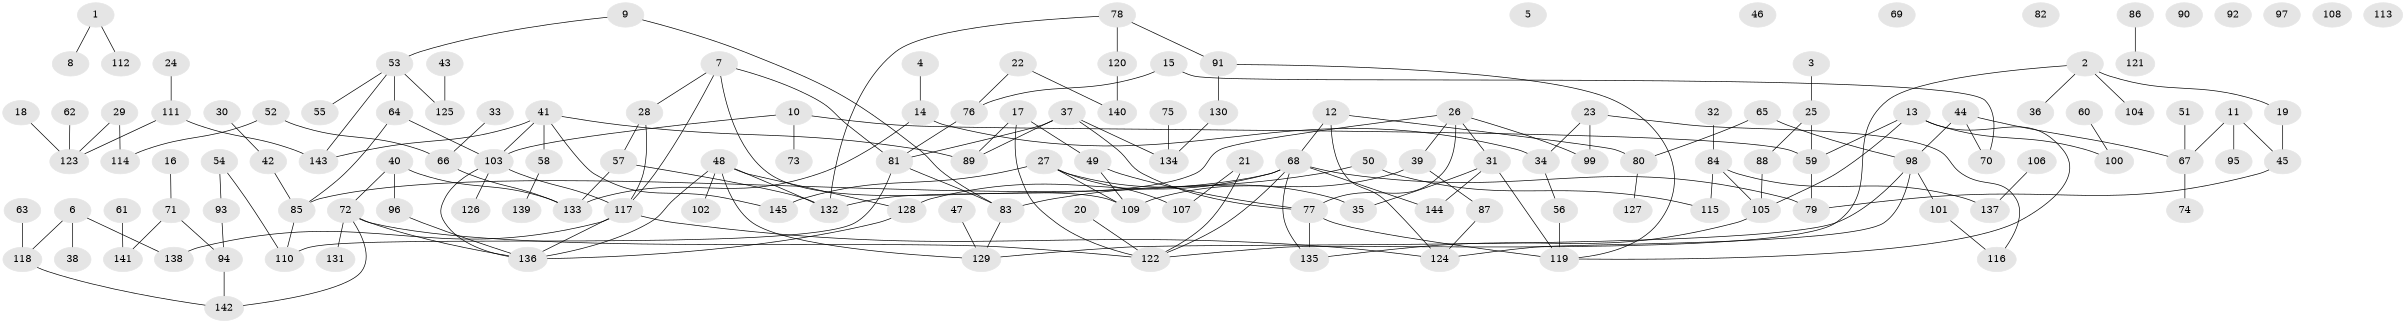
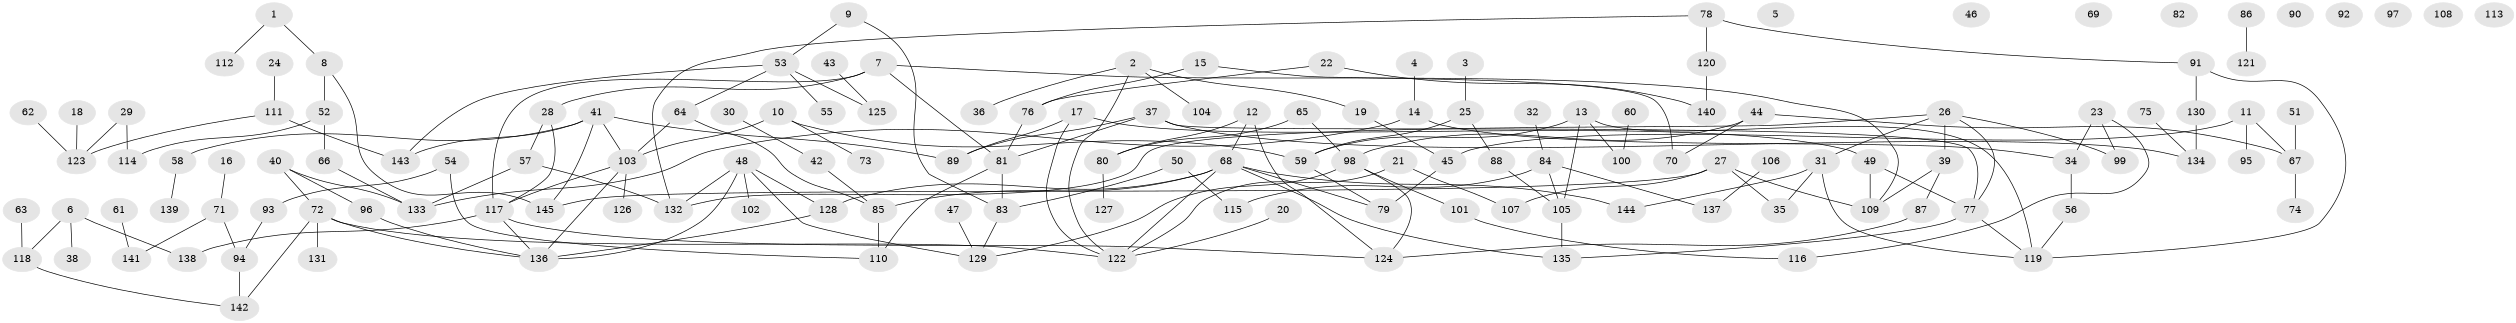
edge "8" -- "52": added
node "33": removed
edge "8" -- "145": added
